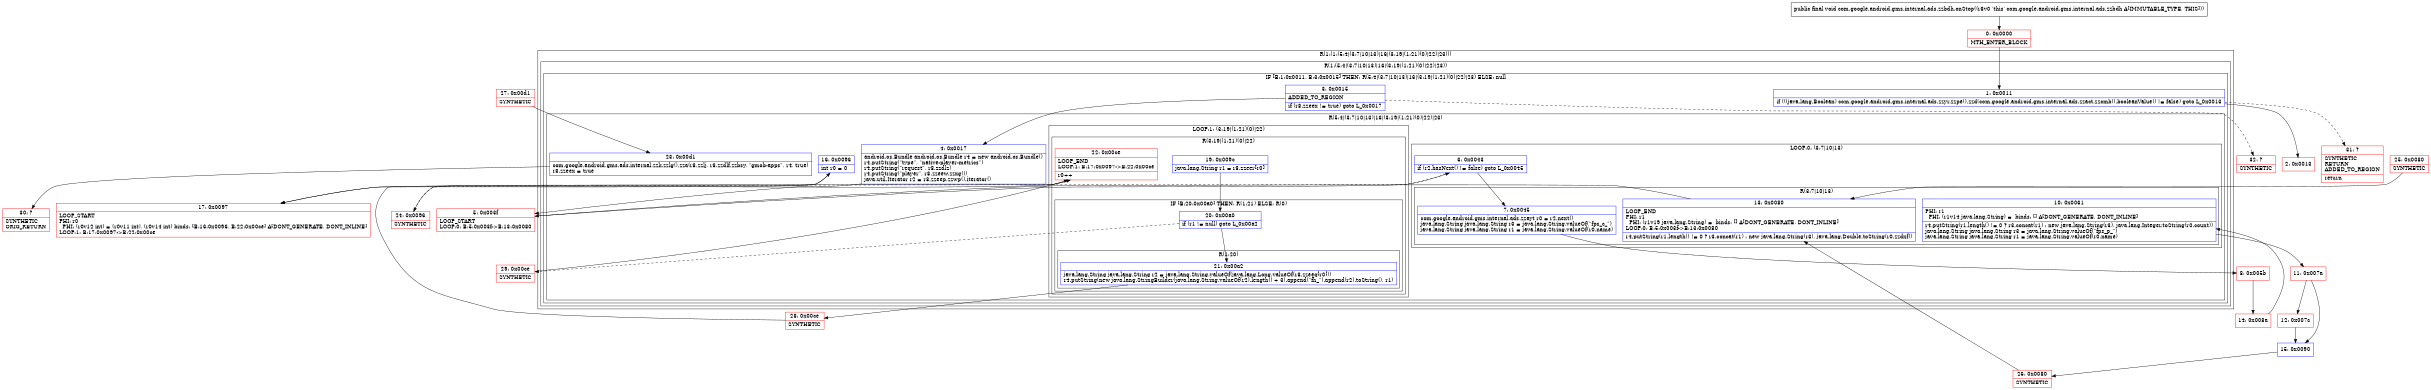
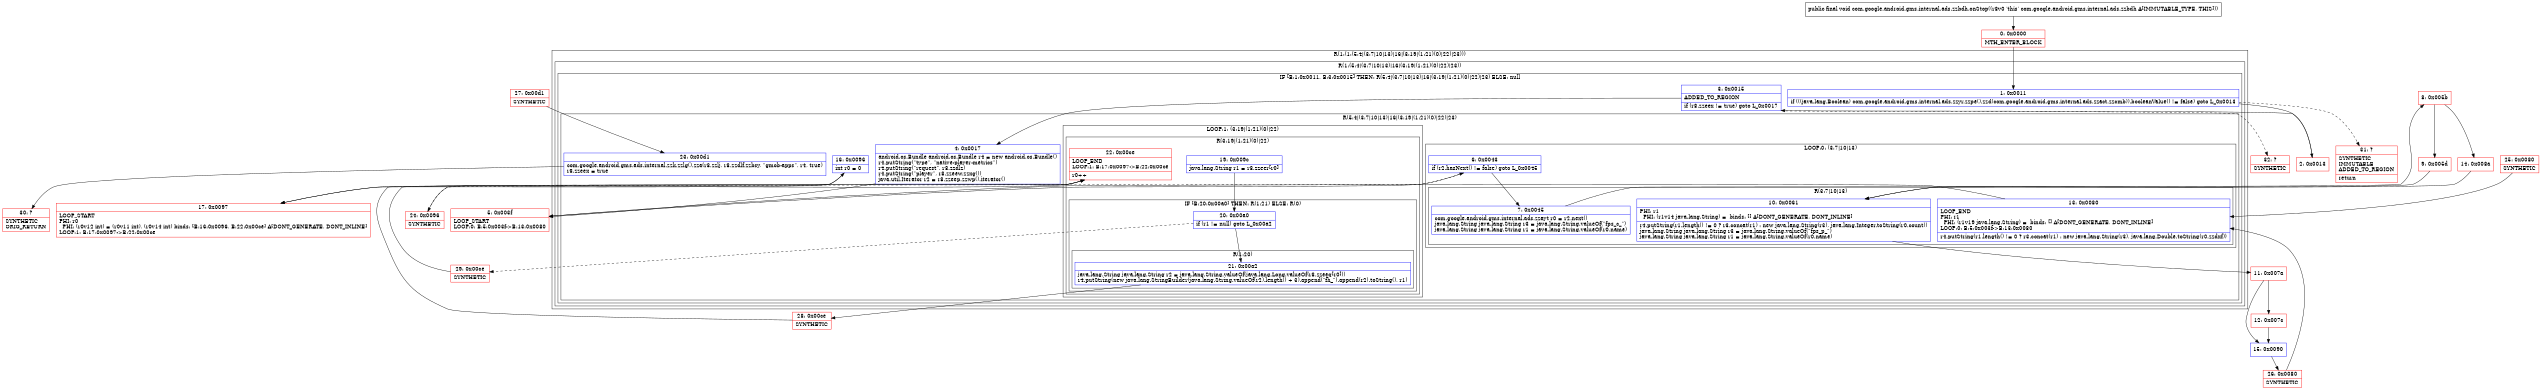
edge "2: 0x0013" -> "3: 0x0015": added
node "31: ?": text "RETURN" -> "IMMUTABLE"
node "9: 0x005d": added
